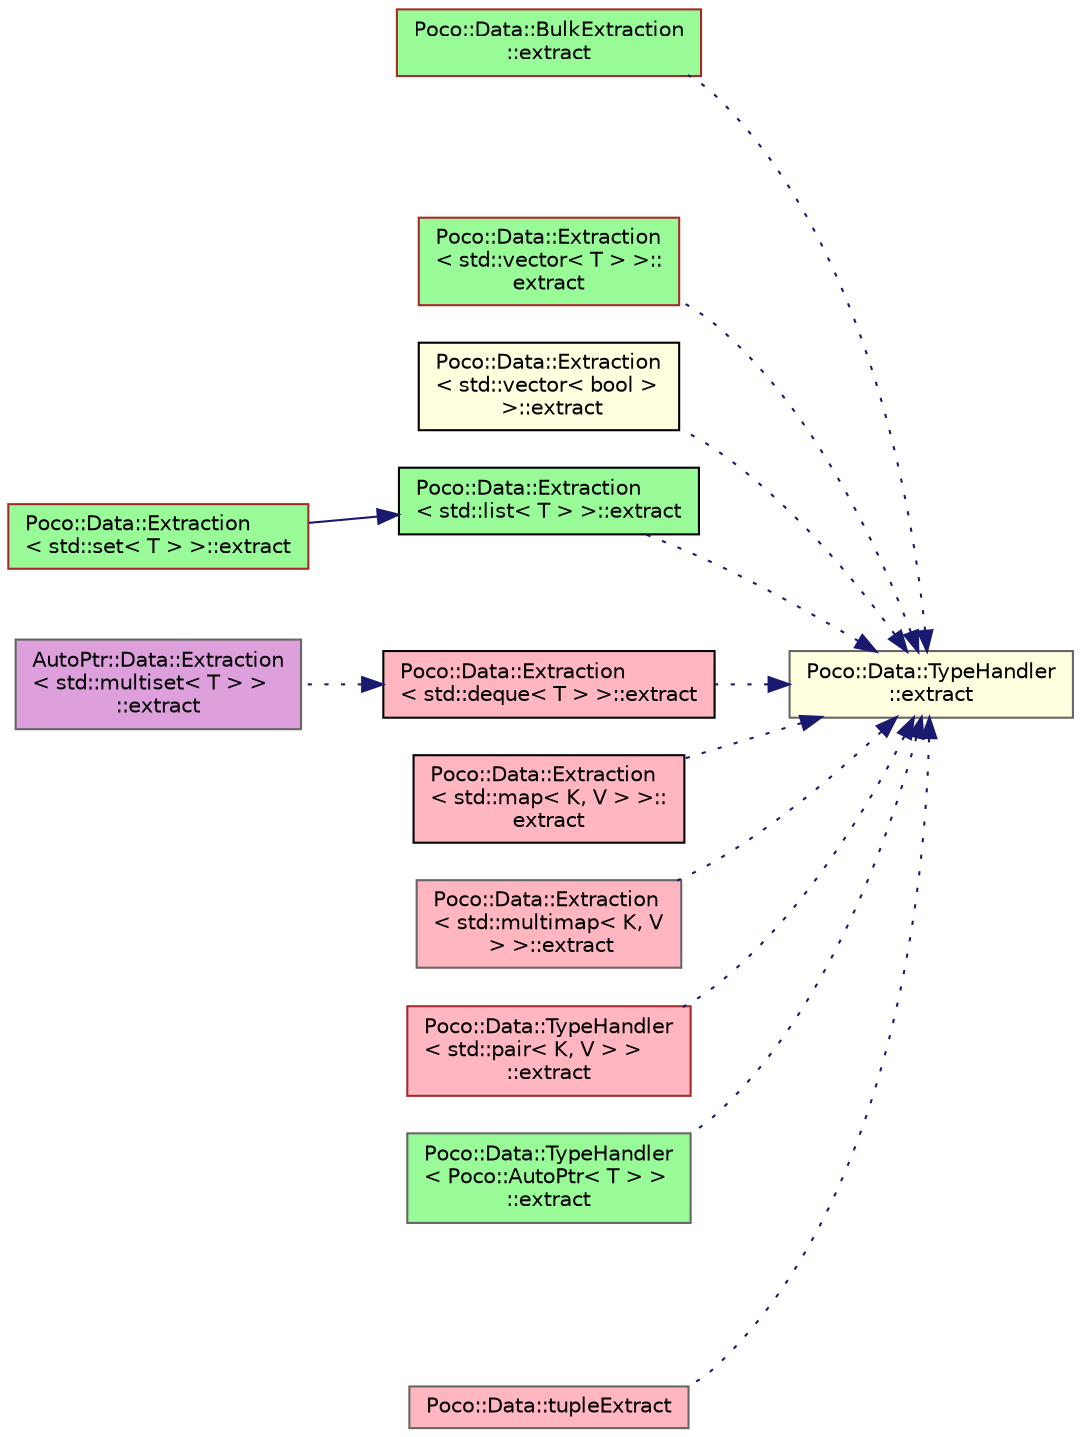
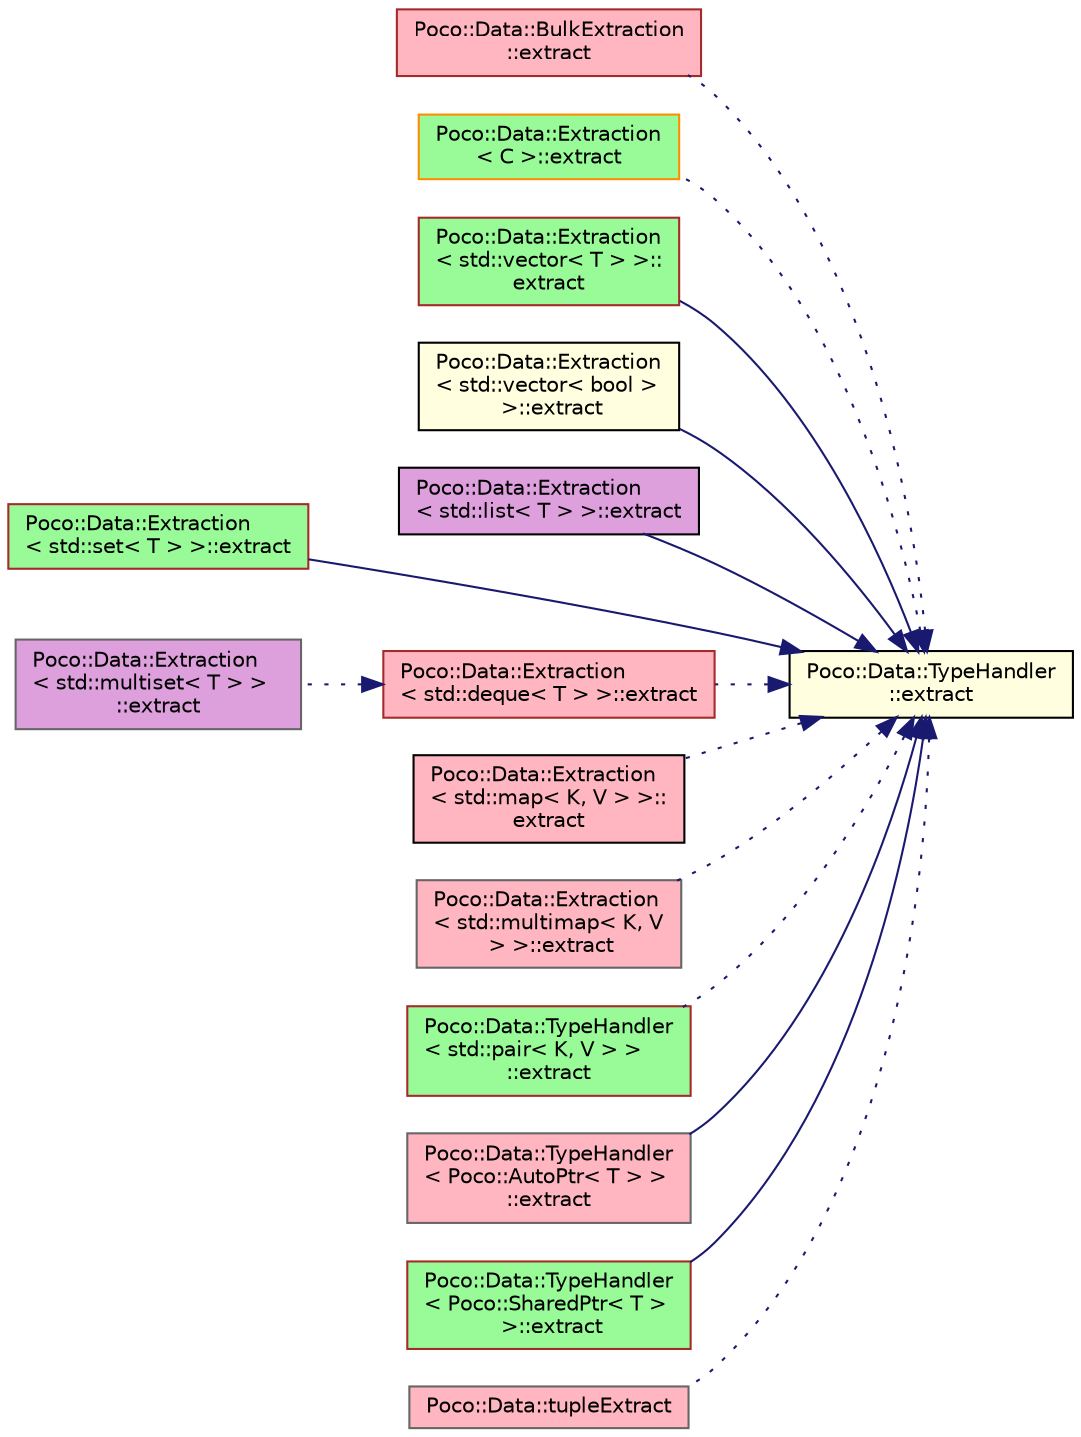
node "Poco::Data::BulkExtraction ::extract": fillcolor palegreen -> lightpink
node "Poco::Data::Extraction < C >::extract": added
edge "Poco::Data::Extraction < std::vector< T > >:: extract" -> "Poco::Data::TypeHandler ::extract": style dotted -> solid
node "Poco::Data::Extraction < std::list< T > >::extract": fillcolor palegreen -> plum
edge "Poco::Data::Extraction < std::set< T > >::extract" -> "Poco::Data::Extraction < std::list< T > >::extract": now "Poco::Data::Extraction < std::set< T > >::extract" -> "Poco::Data::TypeHandler ::extract"
edge "Poco::Data::Extraction < std::vector< bool > >::extract" -> "Poco::Data::TypeHandler ::extract": style dotted -> solid
edge "Poco::Data::Extraction < std::list< T > >::extract" -> "Poco::Data::TypeHandler ::extract": style dotted -> solid
node "AutoPtr::Data::Extraction < std::multiset< T > > ::extract": label "AutoPtr::Data::Extraction < std::multiset< T > > ::extract" -> "Poco::Data::Extraction < std::multiset< T > > ::extract"
node "Poco::Data::Extraction < std::deque< T > >::extract": color black -> brown
node "Poco::Data::TypeHandler ::extract": color gray40 -> black
edge "Poco::Data::TypeHandler < Poco::AutoPtr< T > > ::extract" -> "Poco::Data::TypeHandler ::extract": style dotted -> solid
node "Poco::Data::TypeHandler < std::pair< K, V > > ::extract": fillcolor lightpink -> palegreen
node "Poco::Data::TypeHandler < Poco::AutoPtr< T > > ::extract": fillcolor palegreen -> lightpink
node "Poco::Data::TypeHandler < Poco::SharedPtr< T > >::extract": added
